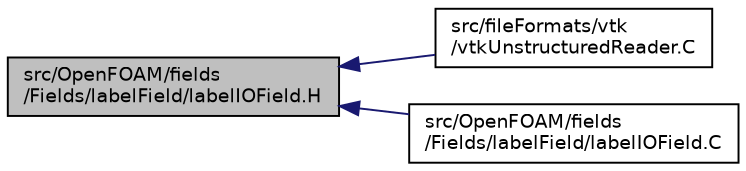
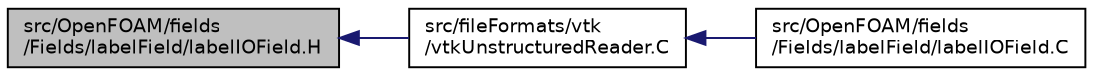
edge "src/OpenFOAM/fields /Fields/labelField/labelIOField.C" -> "src/OpenFOAM/fields /Fields/labelField/labelIOField.H": now "src/OpenFOAM/fields /Fields/labelField/labelIOField.C" -> "src/fileFormats/vtk /vtkUnstructuredReader.C"
